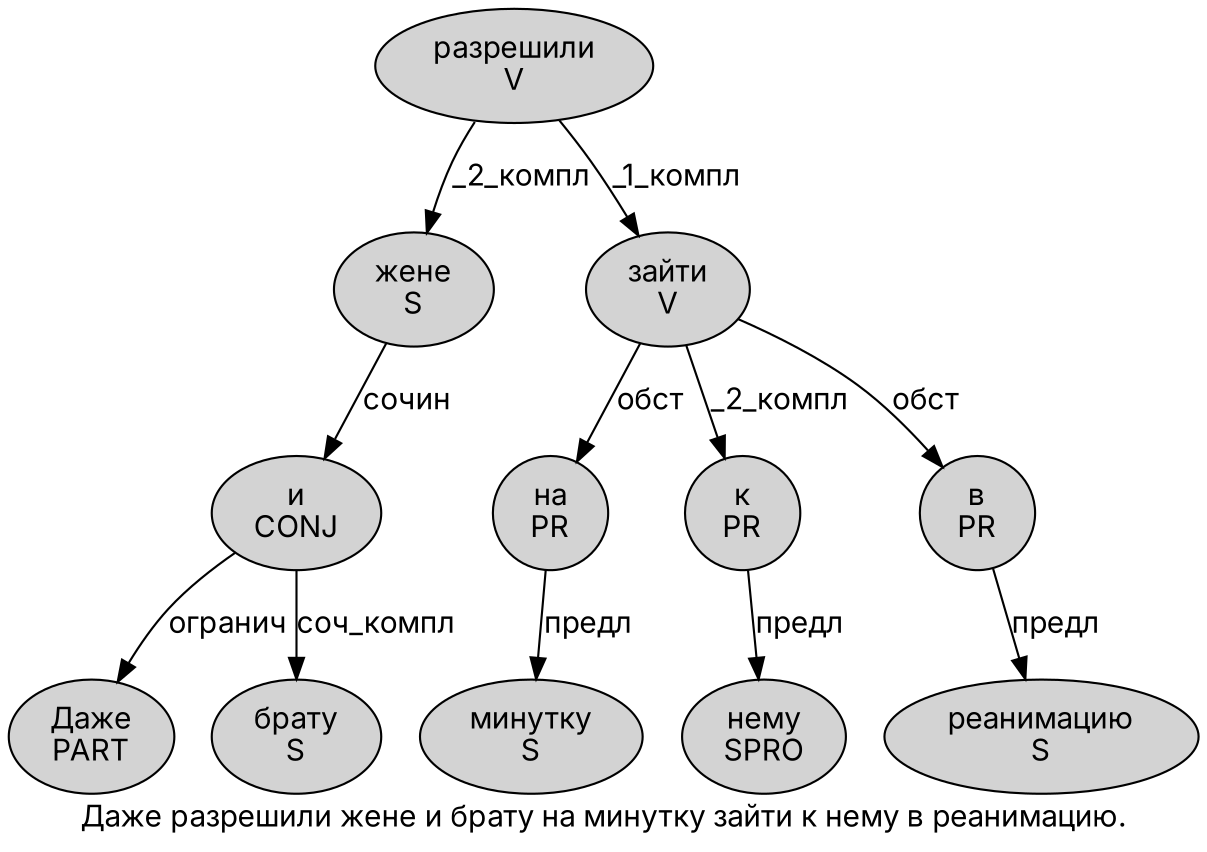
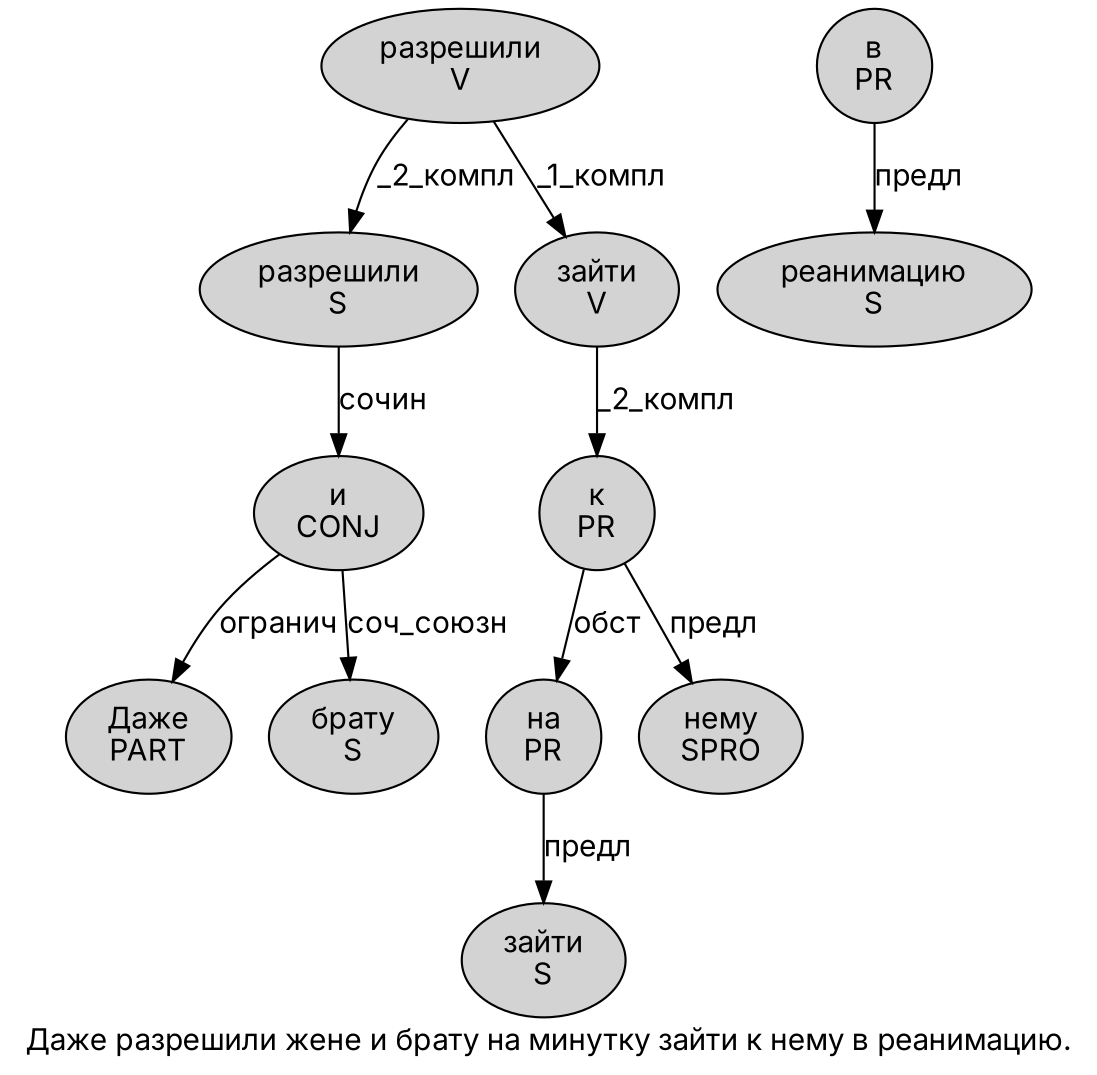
node "жене S": label "жене S" -> "разрешили S"
edge "зайти V" -> "в PR": removed, label "обст"
edge "зайти V" -> "на PR": now "к PR" -> "на PR"
edge "и CONJ" -> "брату S": label "соч_компл" -> "соч_союзн"
node "минутку S": label "минутку S" -> "зайти S"
